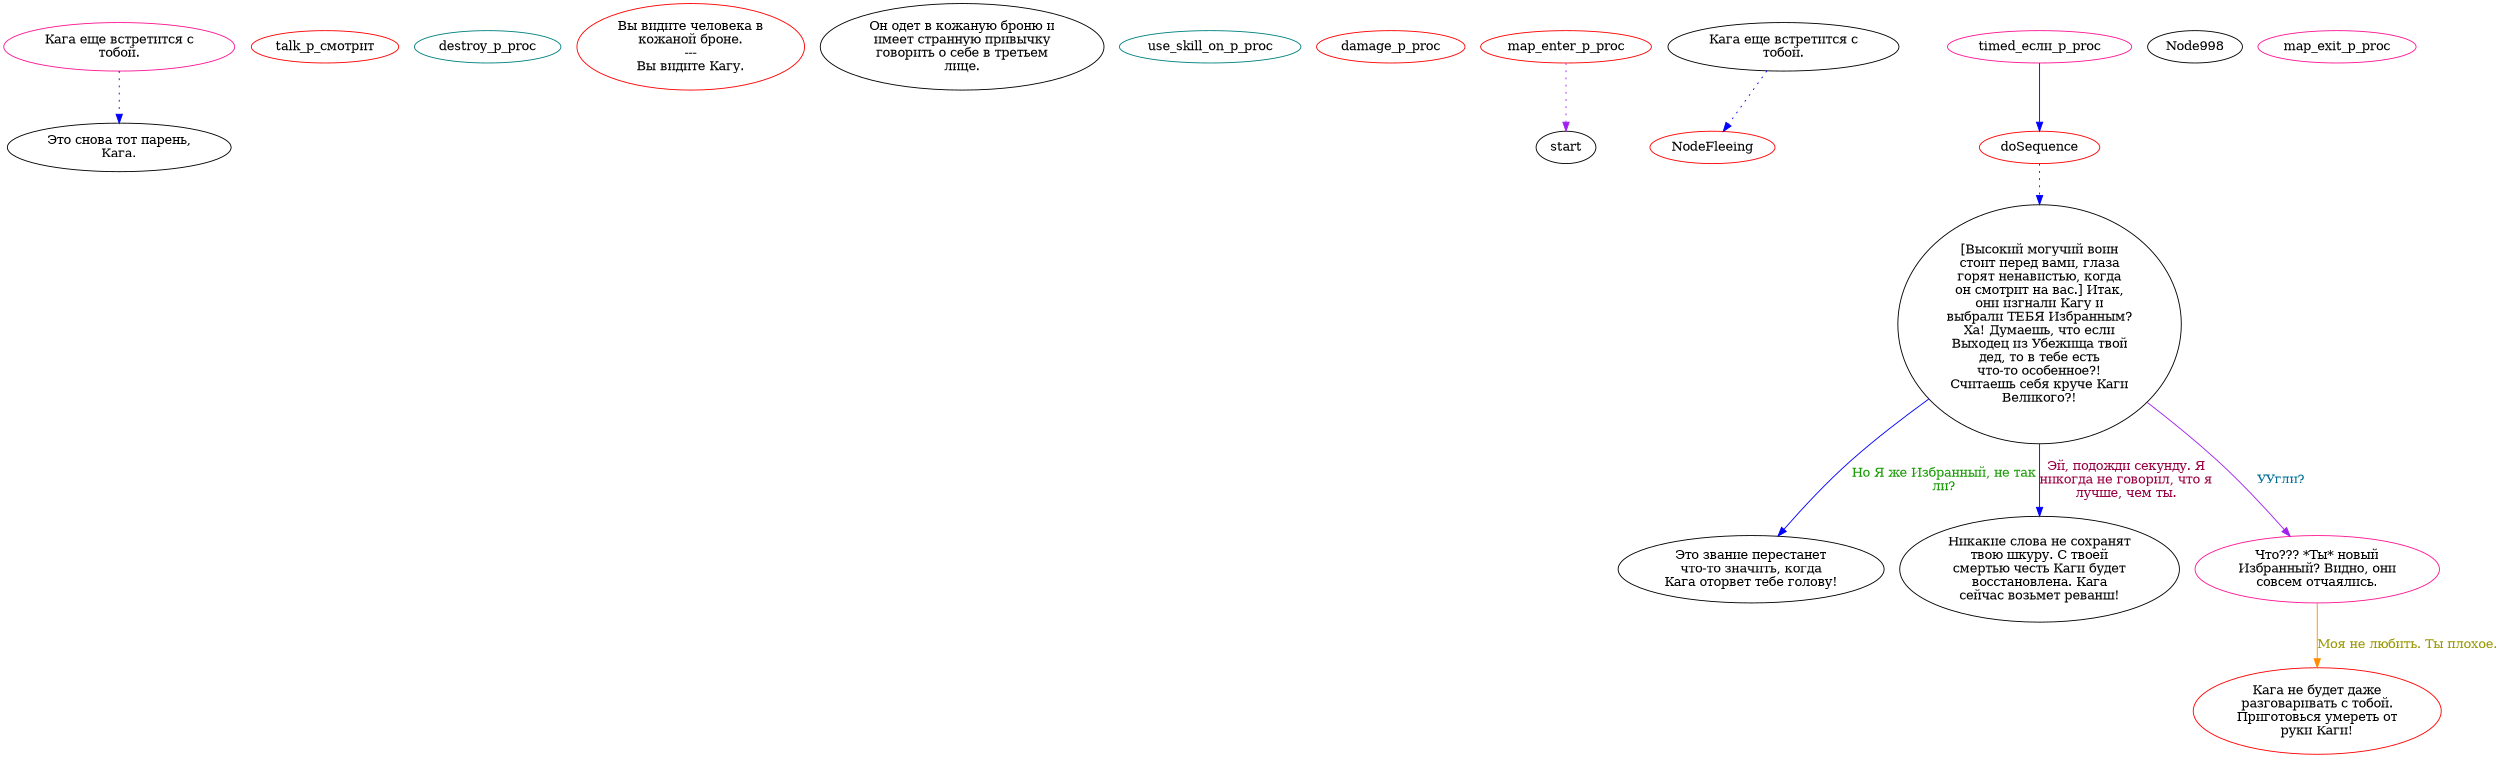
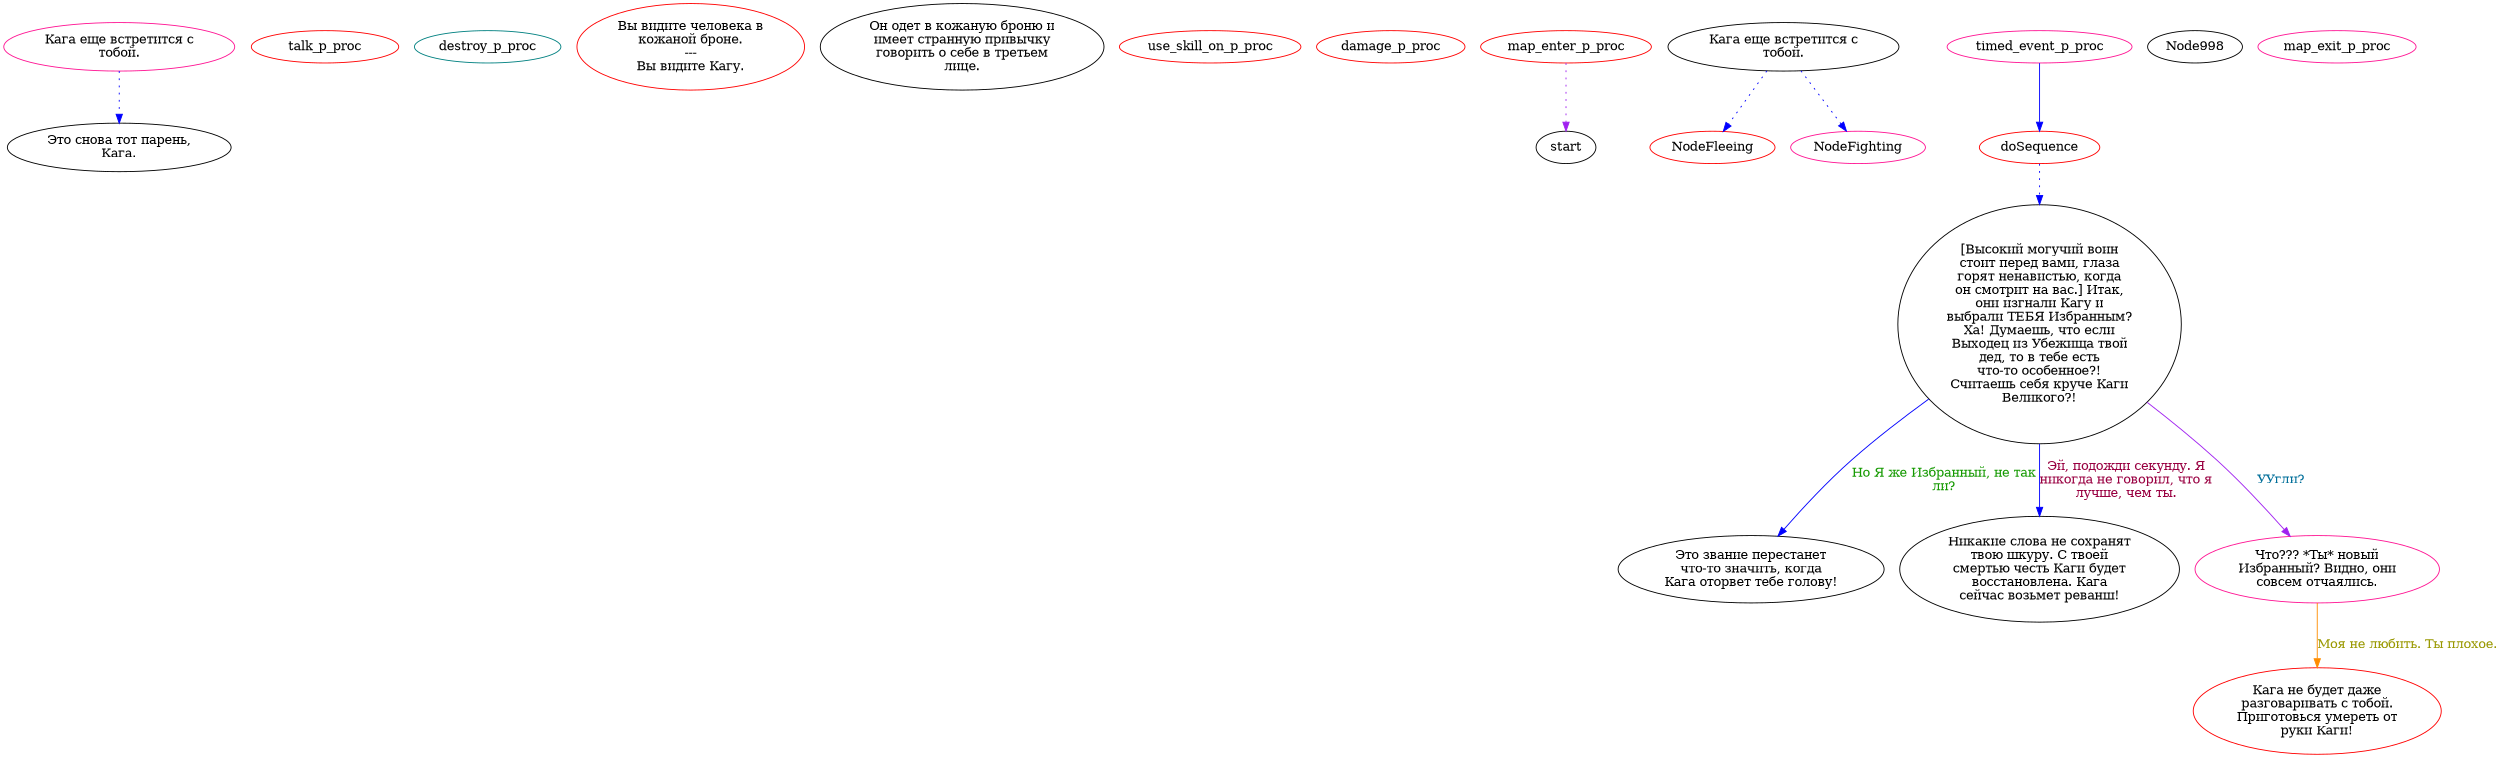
node "talk_p_смотрит": label "talk_p_смотрит" -> "talk_p_proc"
node "use_skill_on_p_proc": color teal -> red
node "timed_если_p_proc": label "timed_если_p_proc" -> "timed_event_p_proc"
node "NodeFighting": added
